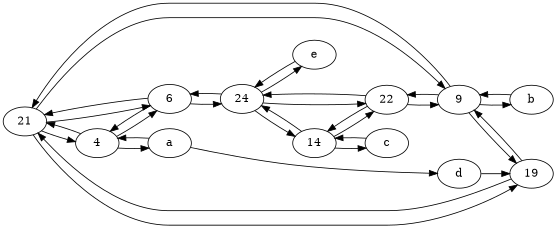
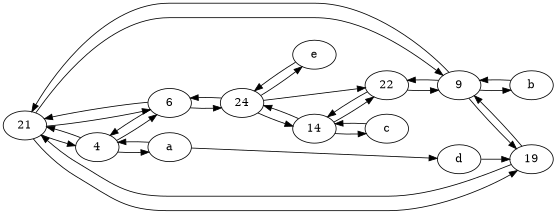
edge "22" -> "24": removed
